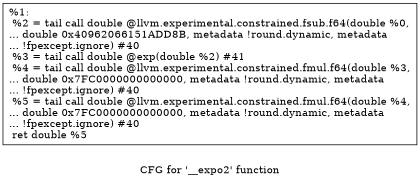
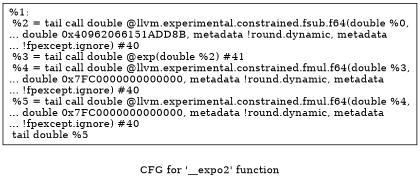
node "%1:": text "ret double %5" -> "tail double %5"
